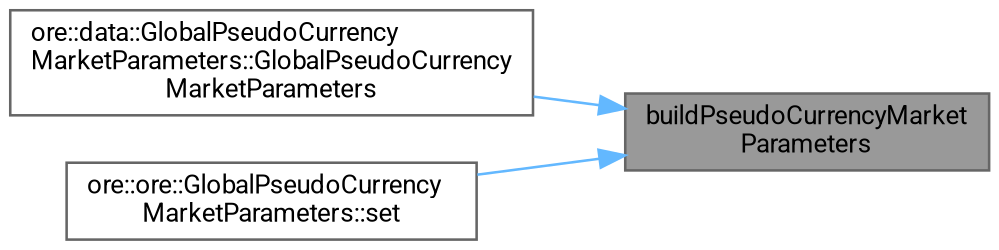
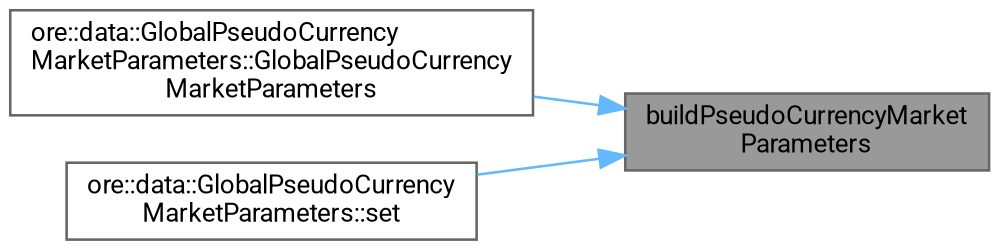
node "ore::ore::GlobalPseudoCurrency MarketParameters::set": label "ore::ore::GlobalPseudoCurrency MarketParameters::set" -> "ore::data::GlobalPseudoCurrency MarketParameters::set"
